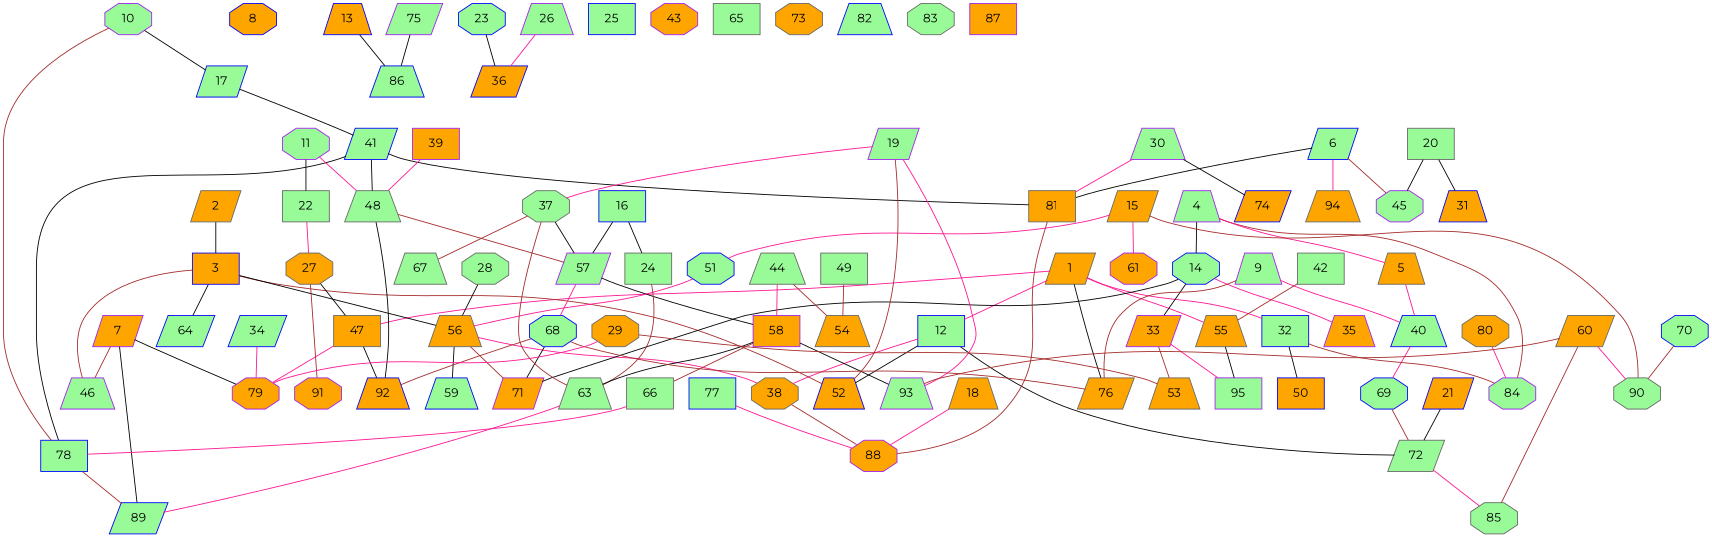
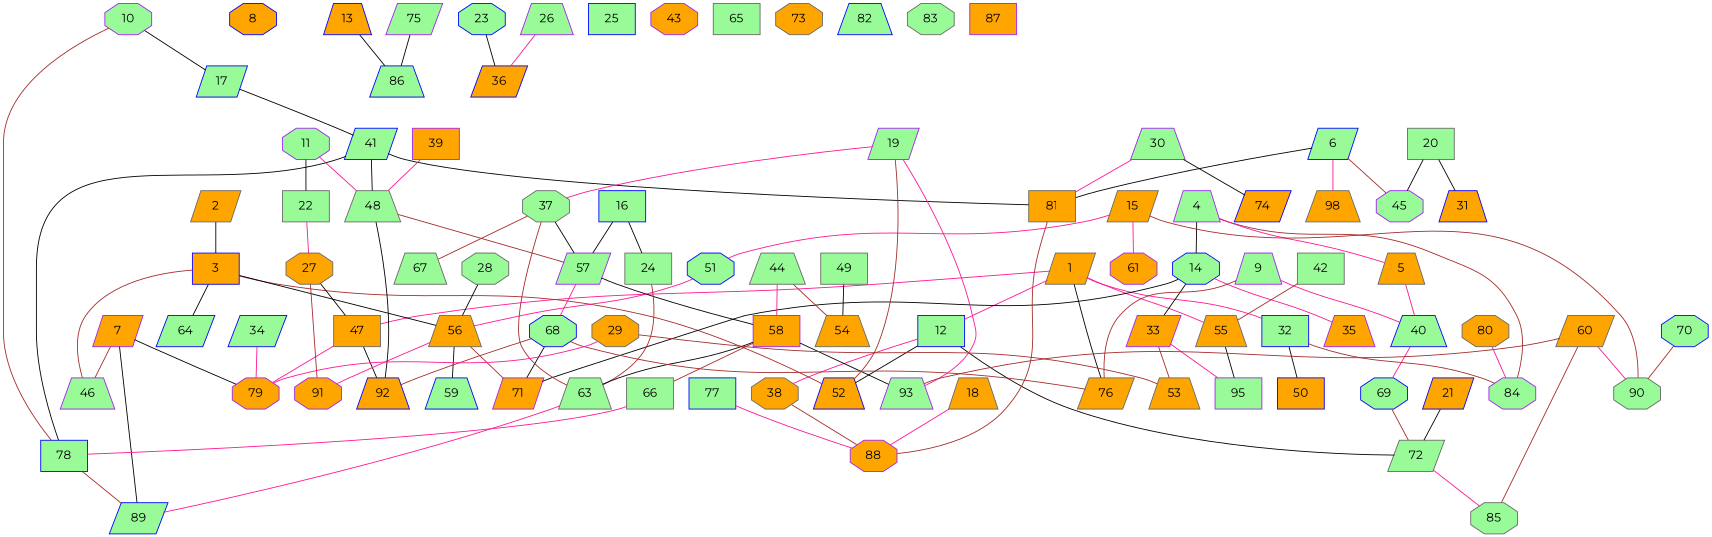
node "94": label "94" -> "98"
edge "49" -- "54": color brown -> black
edge "56" -- "38": now "56" -- "91"
